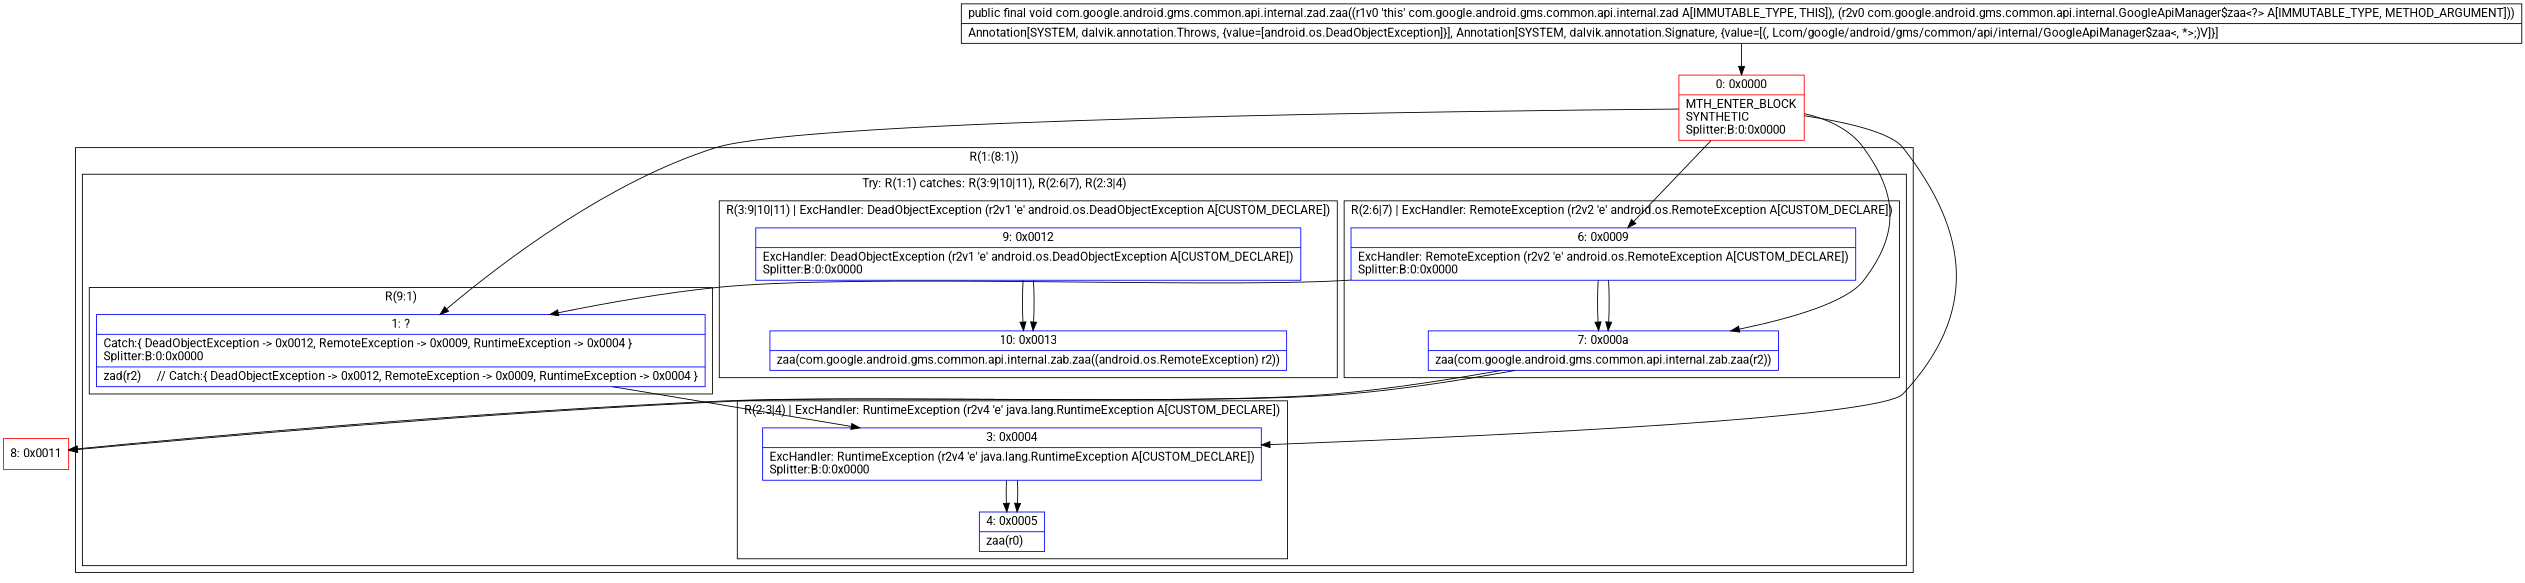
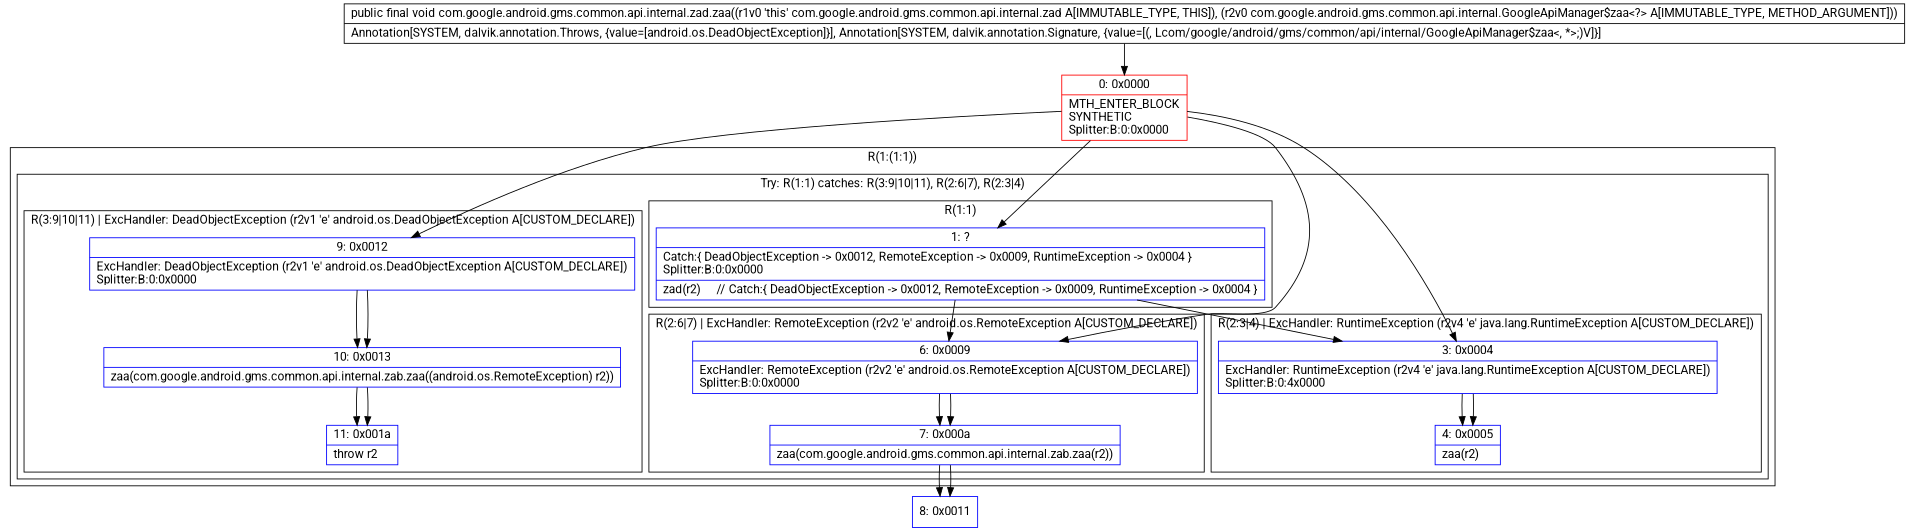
cluster "R(1:(8:1))": label "R(1:(8:1))" -> "R(1:(1:1))"
edge "0: 0x0000" -> "7: 0x000a": now "0: 0x0000" -> "9: 0x0012"
edge "6: 0x0009" -> "1: ?": reversed
cluster "R(9:1)": label "R(9:1)" -> "R(1:1)"
node "11: 0x001a": added
node "8: 0x0011": color red -> blue
node "3: 0x0004": text "Splitter:B:0:0x0000" -> "Splitter:B:0:4x0000"
node "4: 0x0005": text "zaa(r0)" -> "zaa(r2)"
